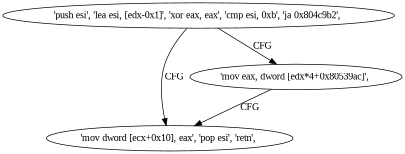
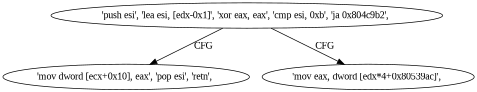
edge "'mov eax, dword [edx*4+0x80539ac]'," -> "'mov dword [ecx+0x10], eax', 'pop esi', 'retn',": removed, label "CFG"
